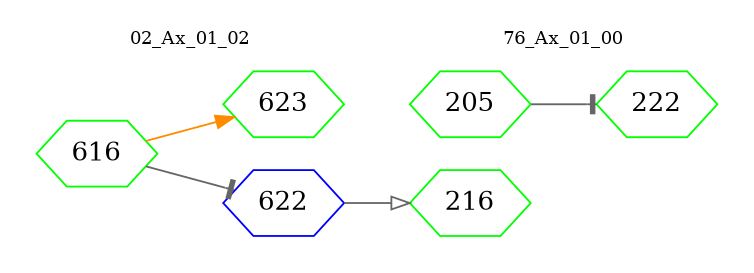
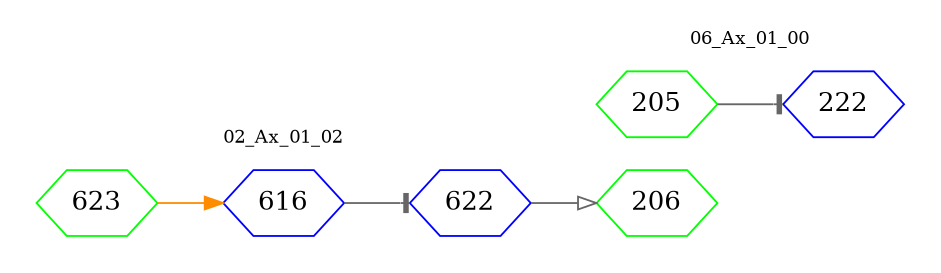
cluster "76_Ax_01_00": label "76_Ax_01_00" -> "06_Ax_01_00"
node "222": color green -> blue
edge "616" -> "623": reversed
node "616": color green -> blue
node "216": label "216" -> "206"
